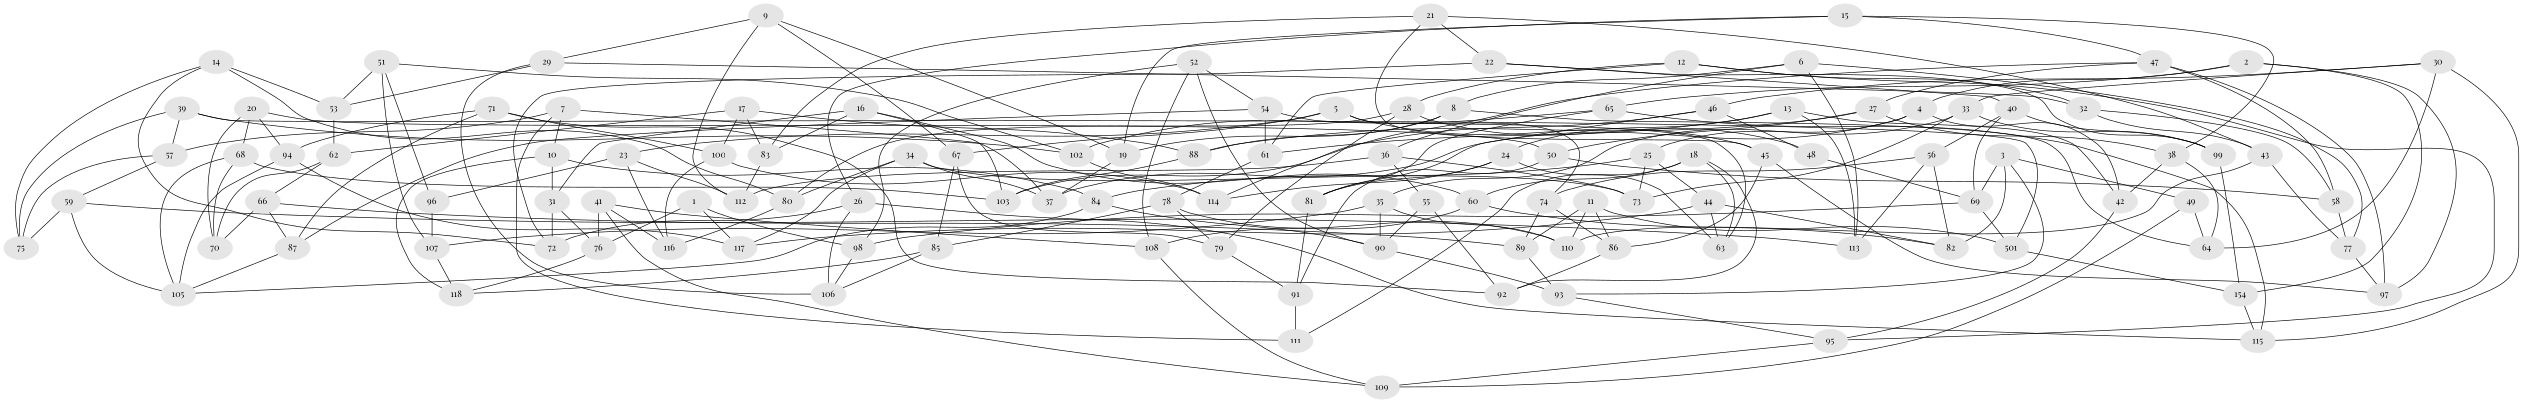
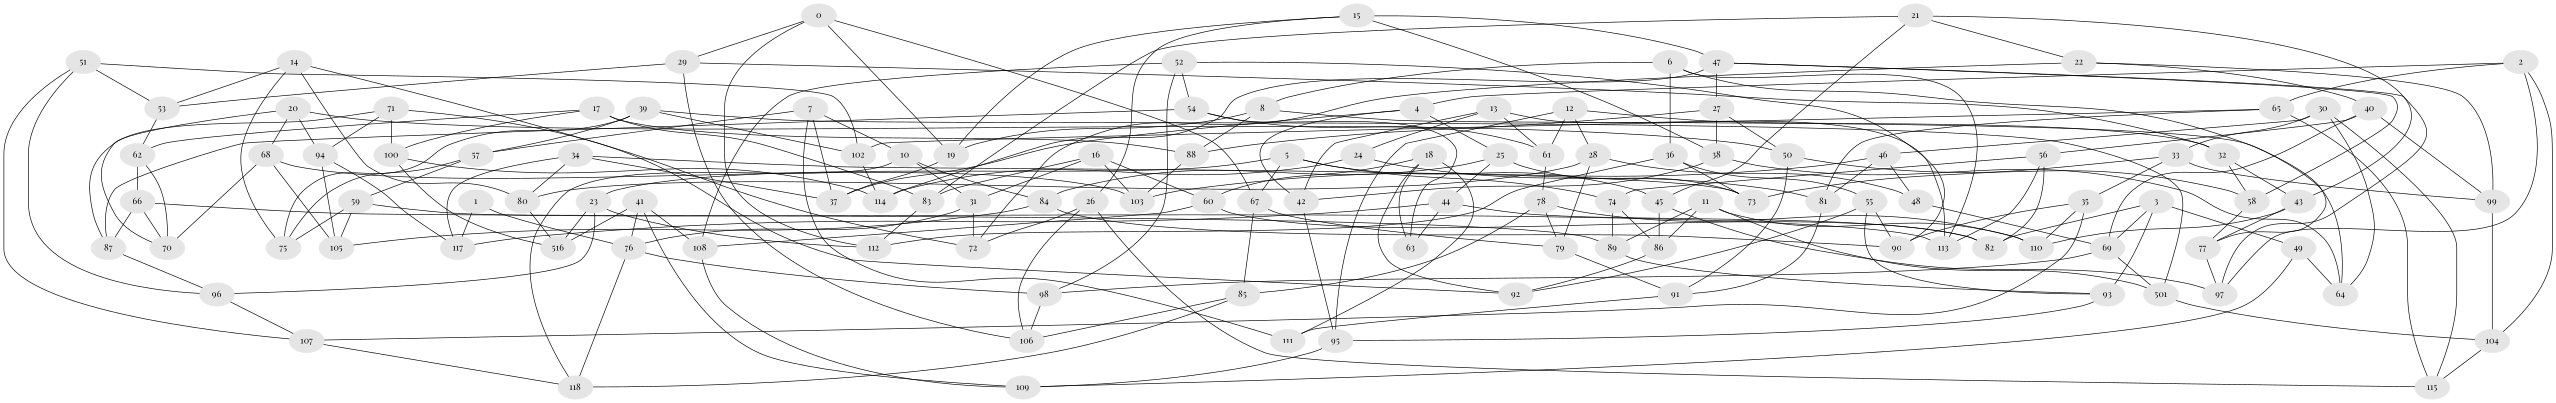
node "9": label "9" -> "0"
edge "24" -- "63": removed
edge "1" -- "98": now "76" -- "98"
node "116": label "116" -> "516"
edge "90" -- "93": now "55" -- "93"
edge "87" -- "105": now "87" -- "96"
node "154": label "154" -> "104"
